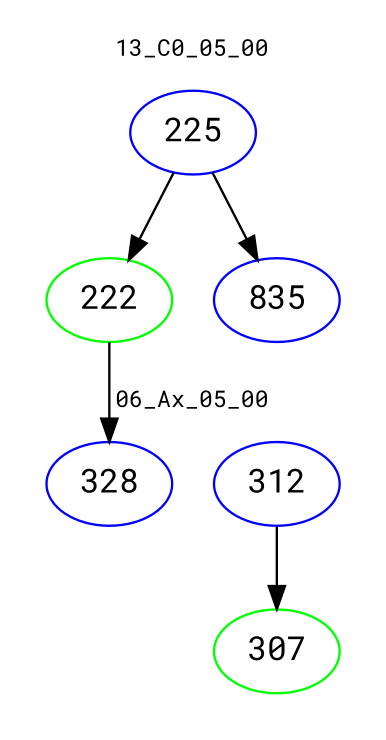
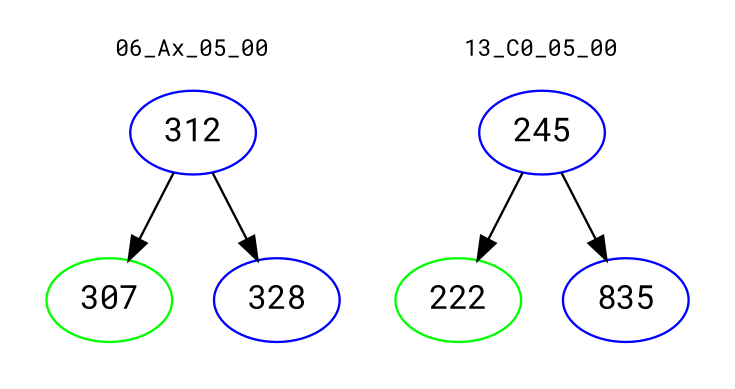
node "225": label "225" -> "245"
edge "222" -> "328": now "312" -> "328"
